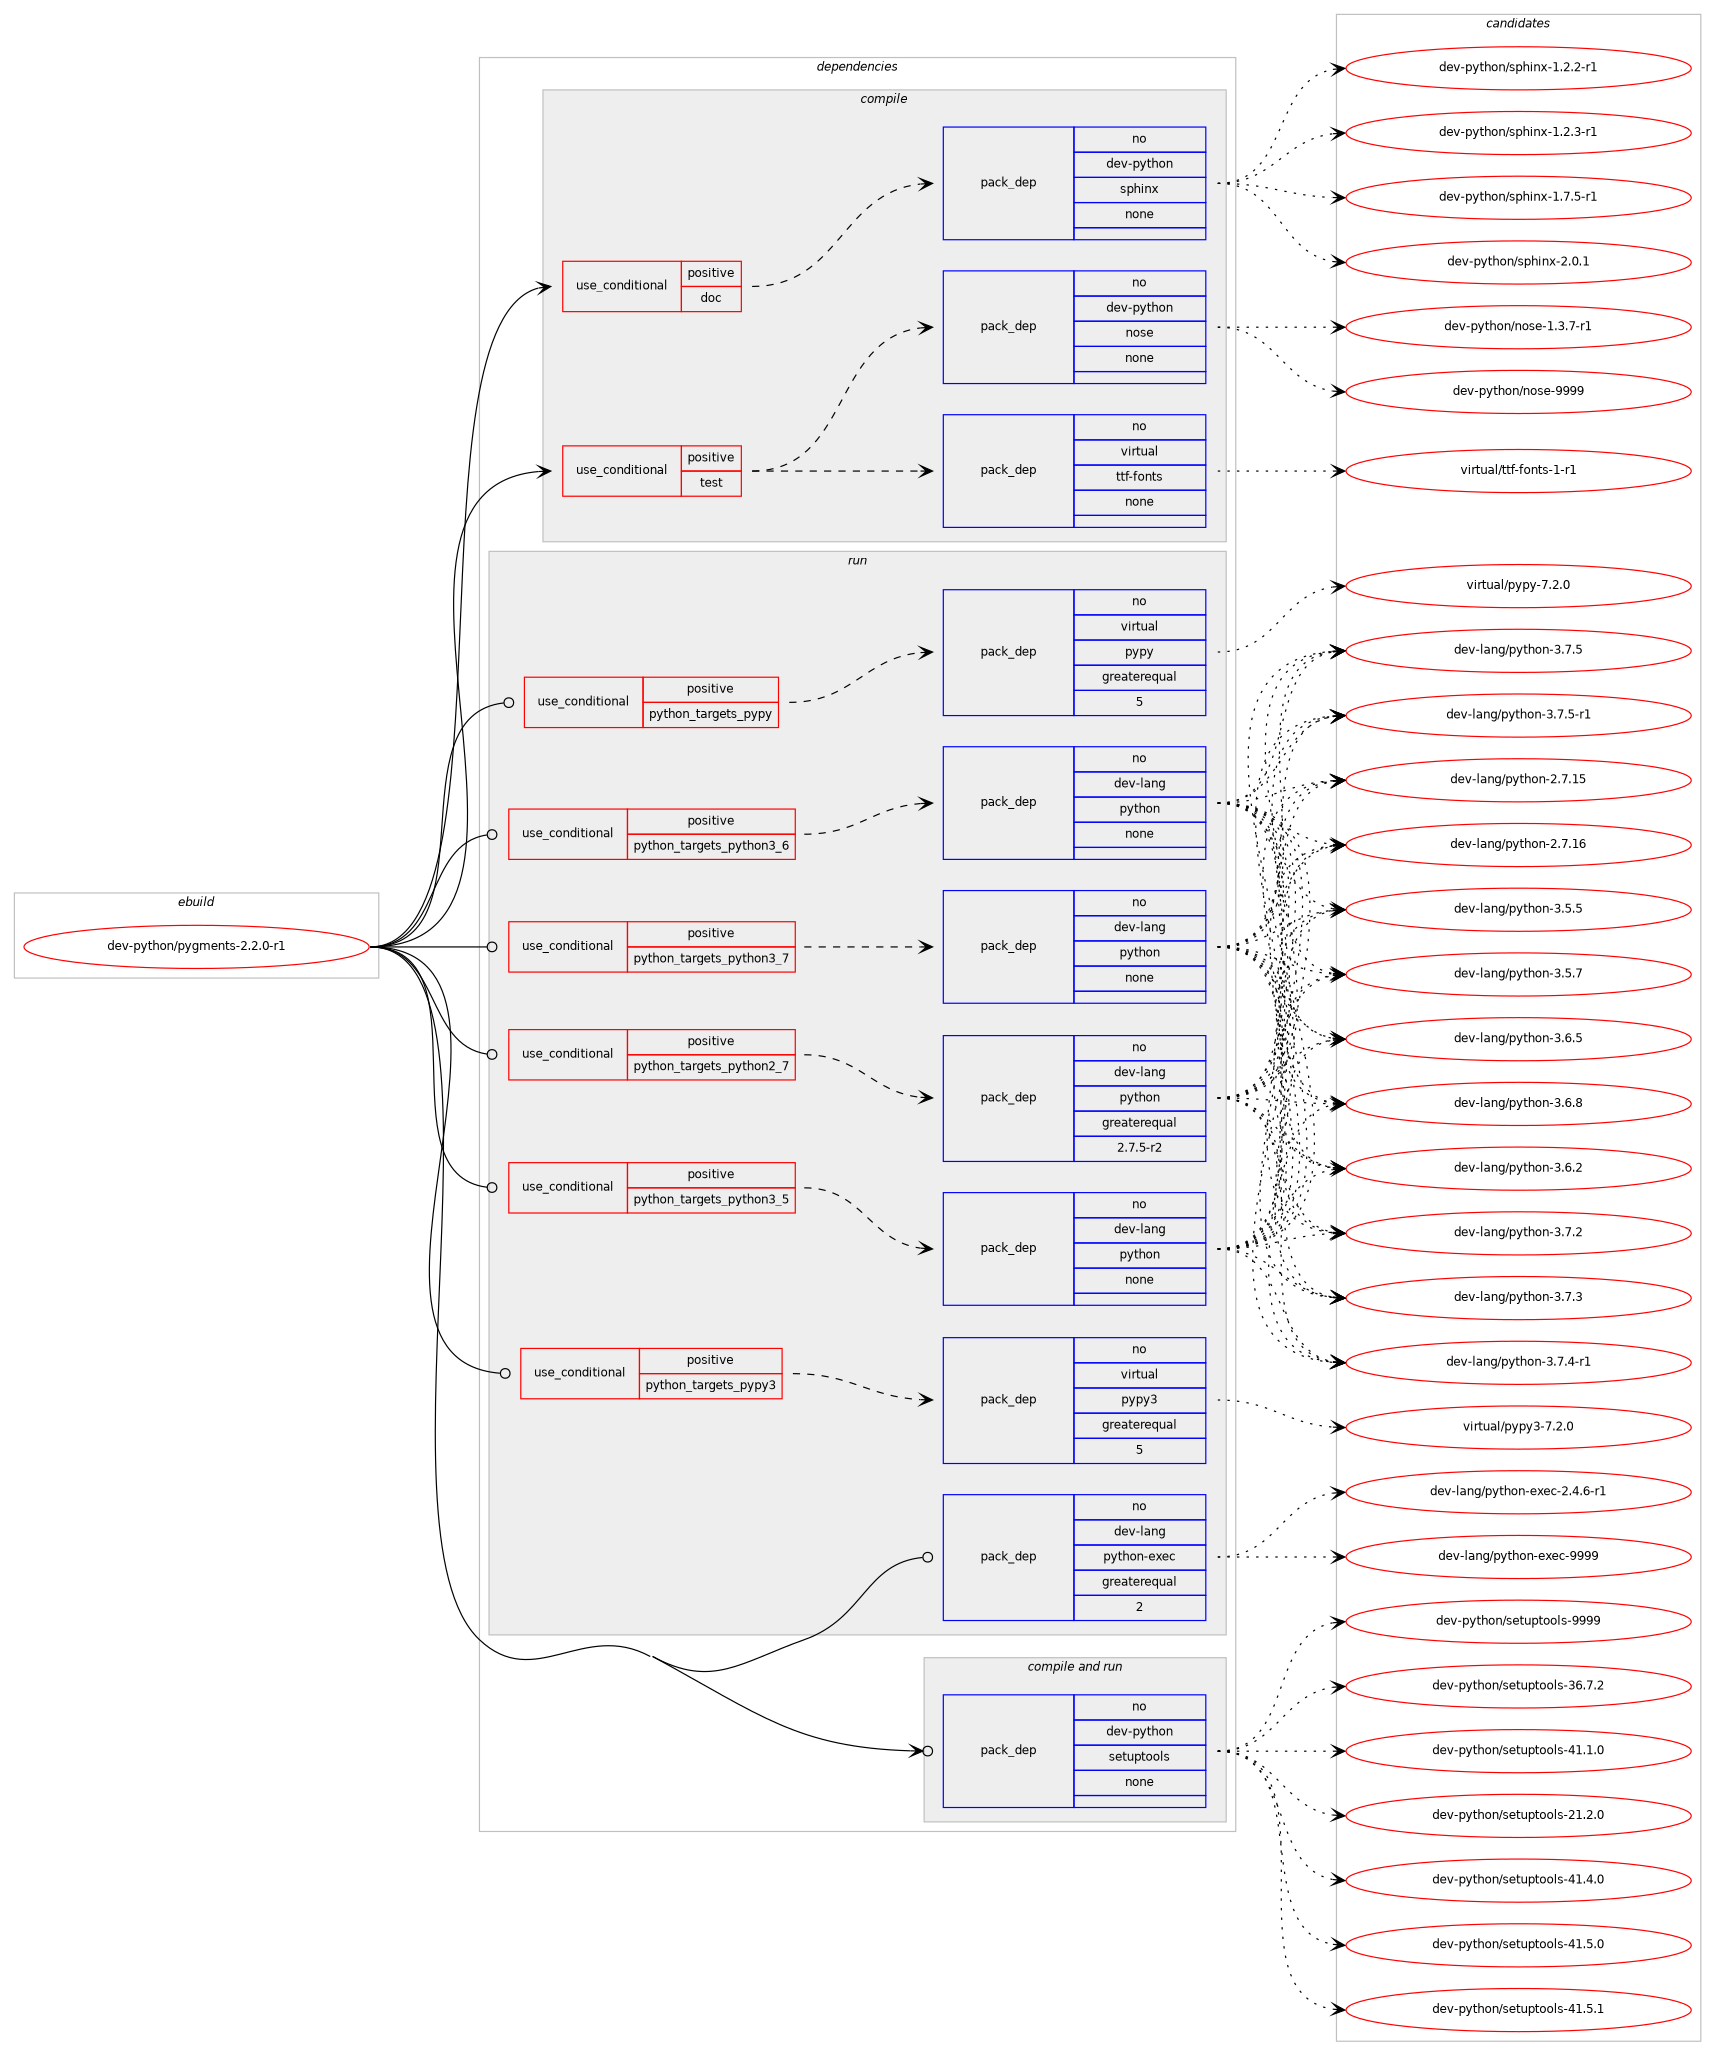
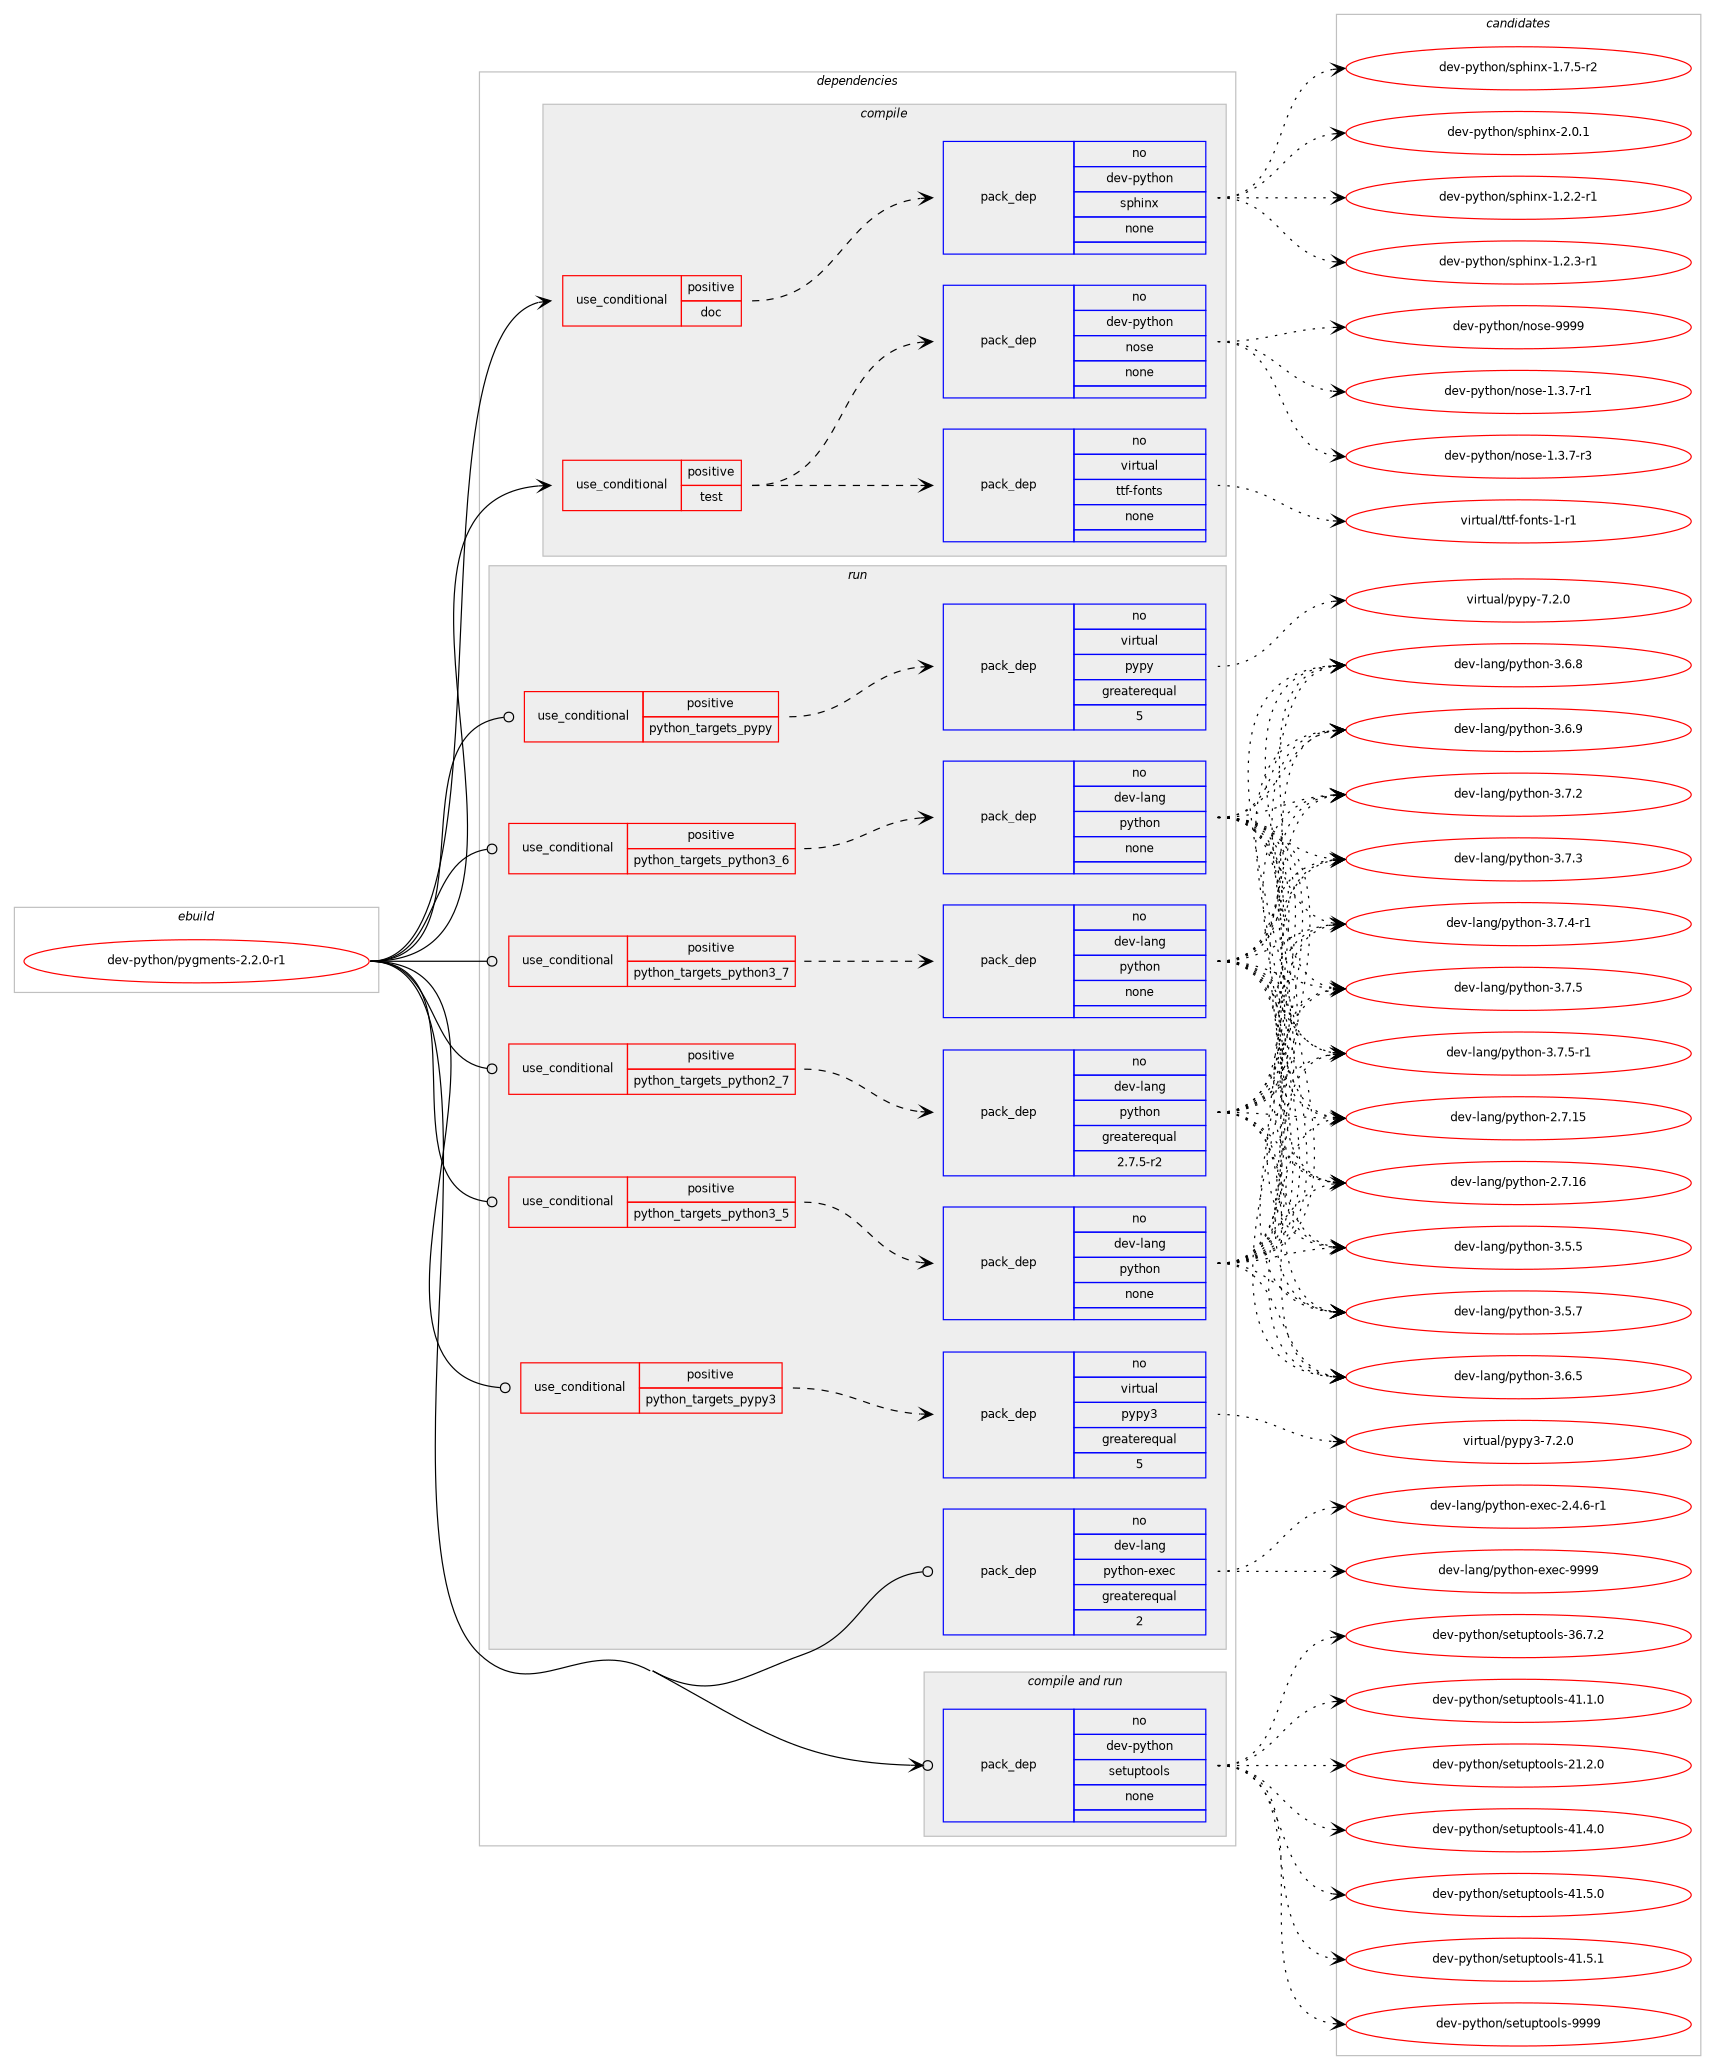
node "dev-python/sphinx-1.7.5-r1": label "dev-python/sphinx-1.7.5-r1" -> "dev-python/sphinx-1.7.5-r2"
node "dev-python/nose-1.3.7-r3": added
node "dev-lang/python-3.6.2": label "dev-lang/python-3.6.2" -> "dev-lang/python-3.6.9"
